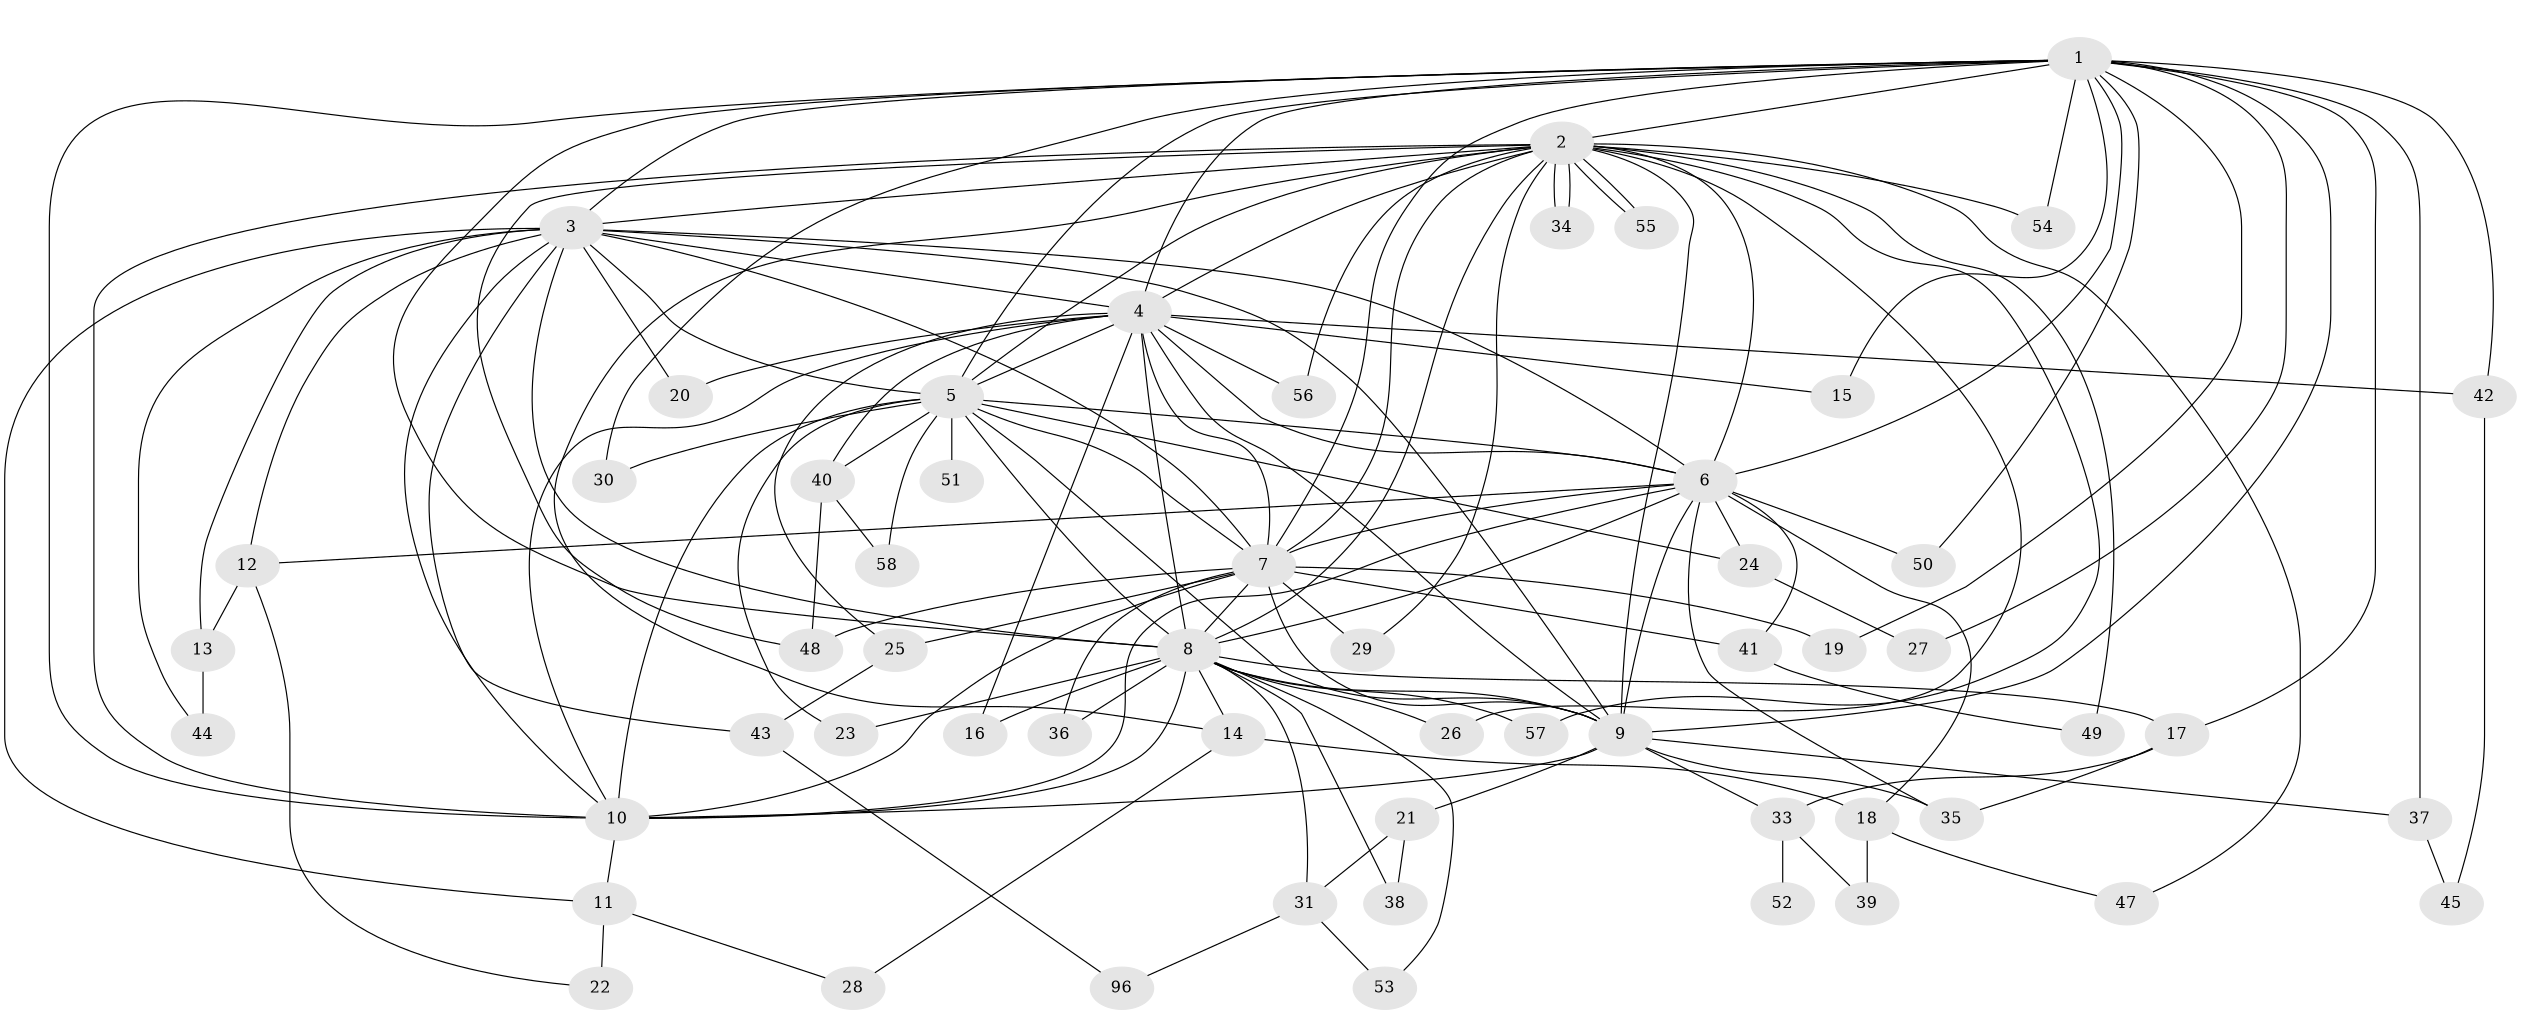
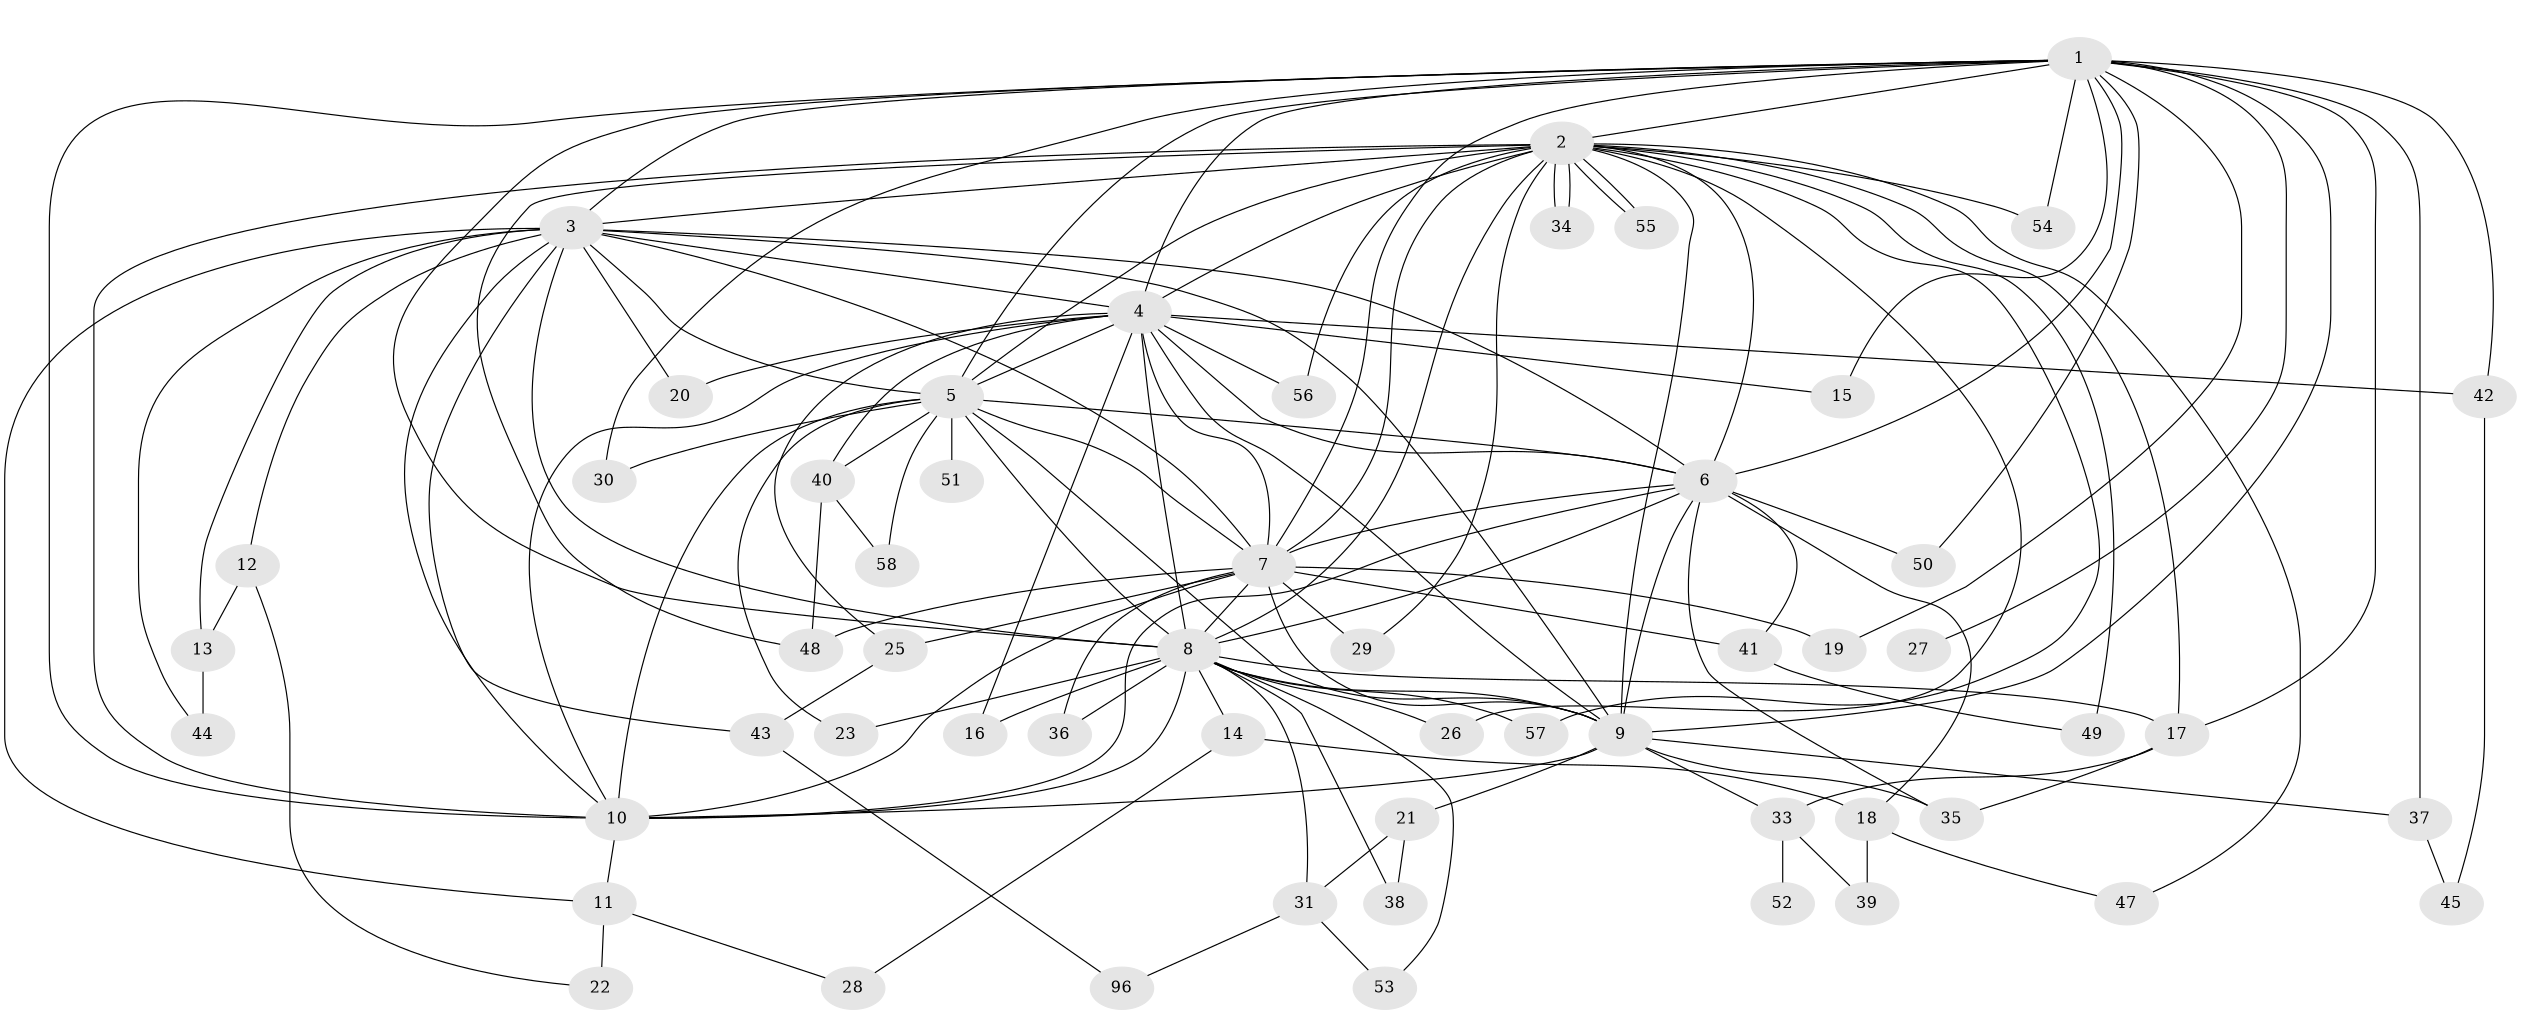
edge "2" -- "14": now "2" -- "17"
edge "6" -- "12": removed
node "24": removed
